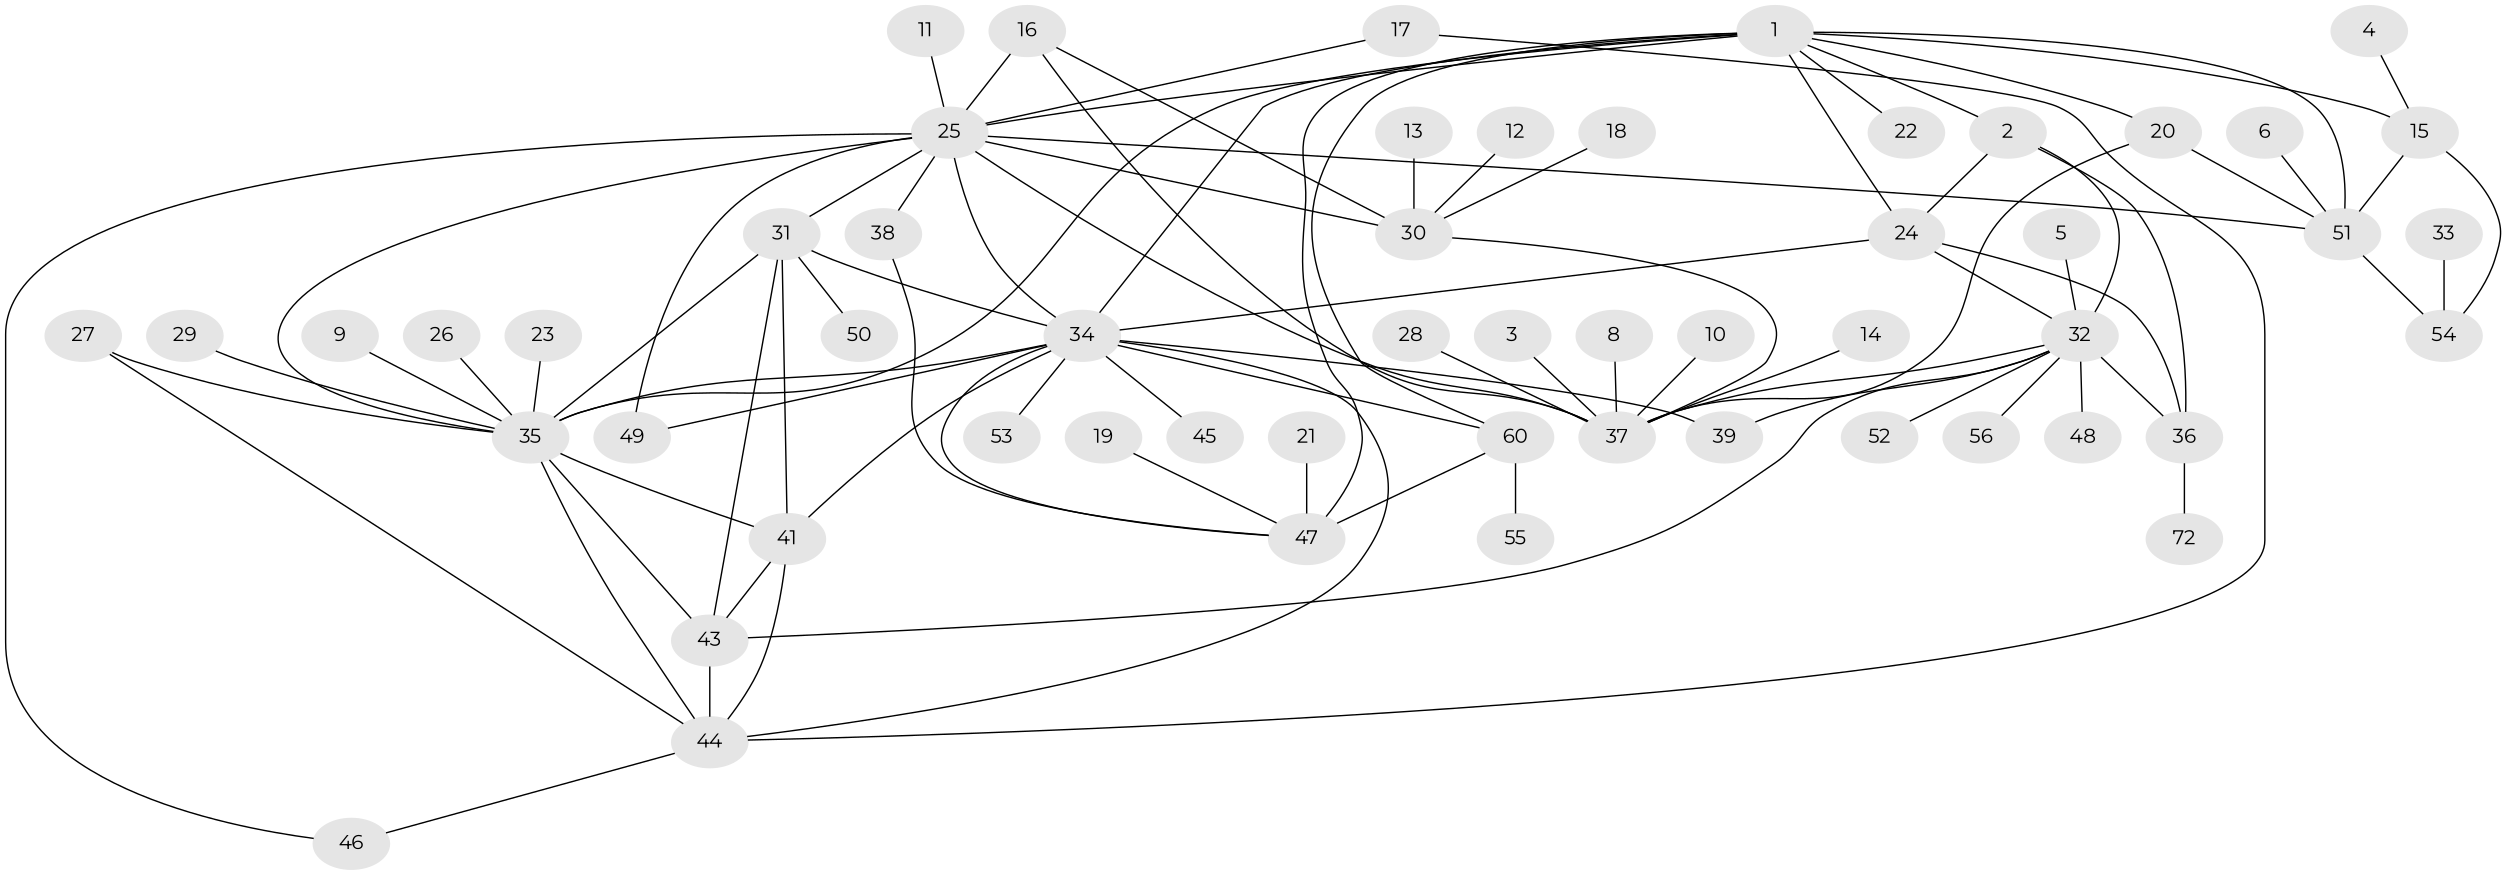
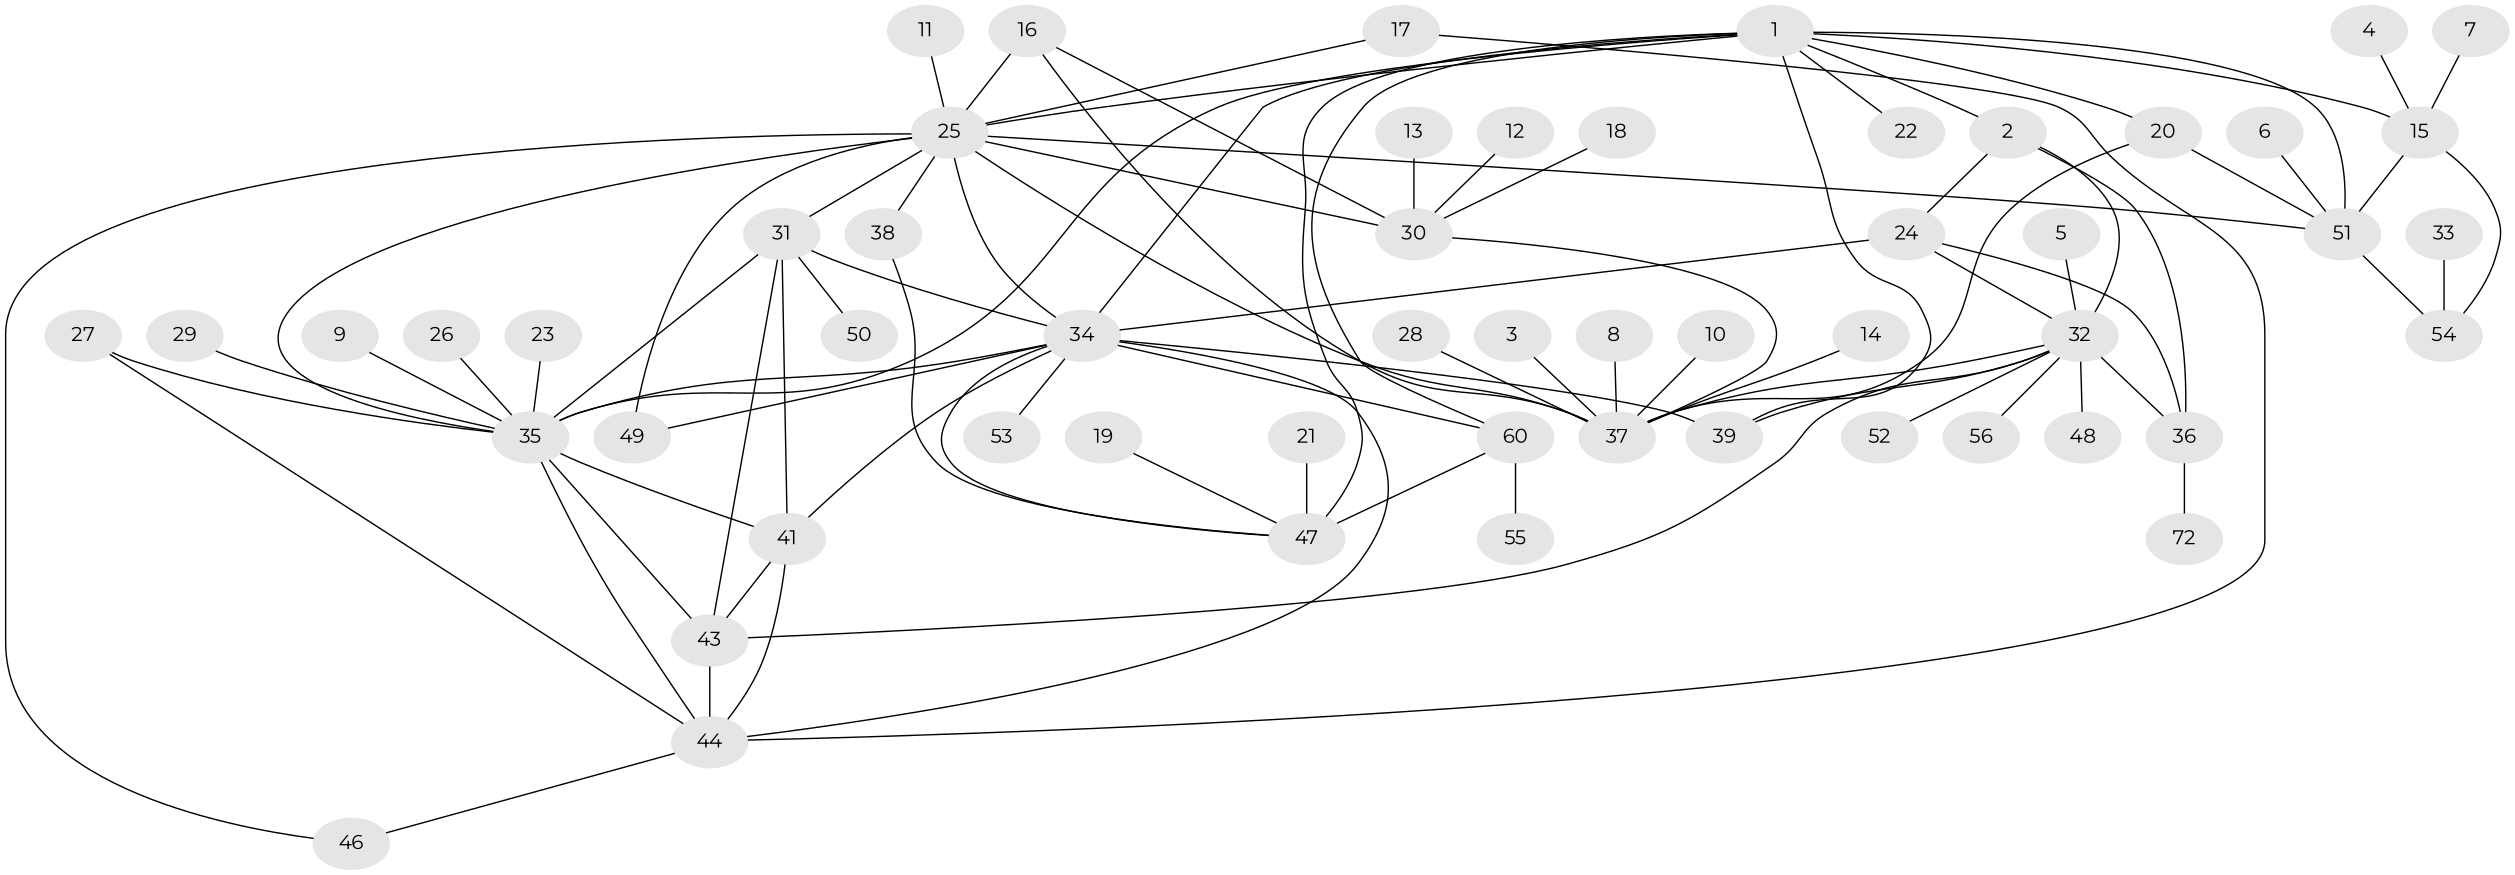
node "7": added
edge "1" -- "24": now "1" -- "39"
node "45": removed
